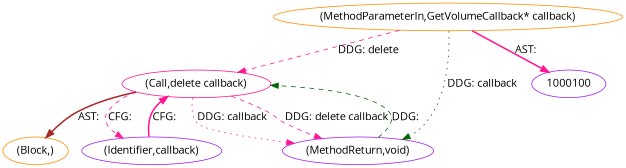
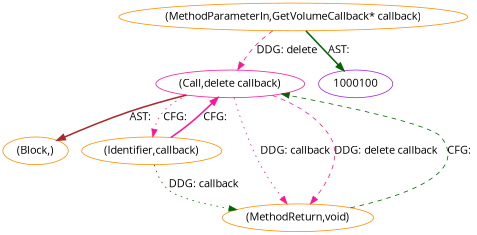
edge "(MethodParameterIn,GetVolumeCallback* callback)" -> "1000100": color deeppink -> darkgreen
edge "(MethodParameterIn,GetVolumeCallback* callback)" -> "(MethodReturn,void)": now "(Identifier,callback)" -> "(MethodReturn,void)"
edge "(Call,delete callback)" -> "(Identifier,callback)": style dashed -> dotted
edge "(MethodReturn,void)" -> "(Call,delete callback)": label "DDG: " -> "CFG: "
node "(Identifier,callback)": color purple -> darkorange
node "(MethodReturn,void)": color purple -> darkorange
